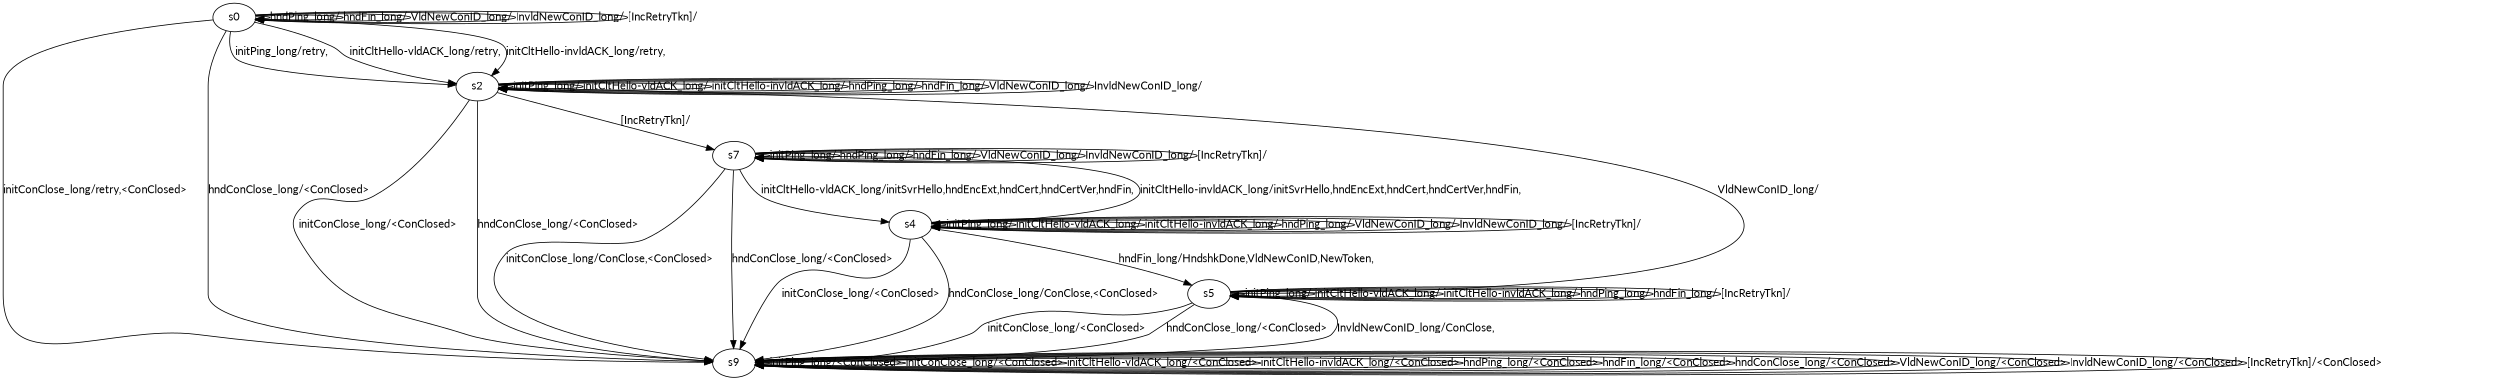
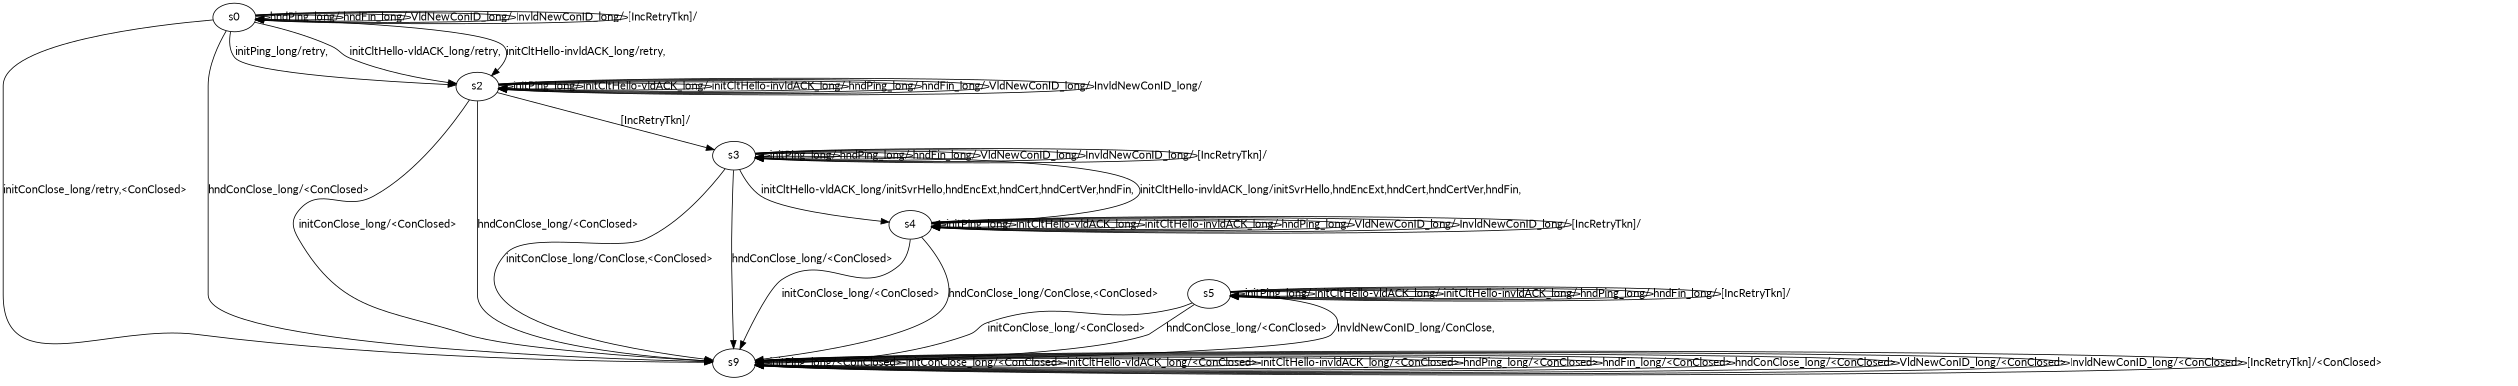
edge "s5" -> "s2": removed, label "VldNewConID_long/"
node "s7": label "s7" -> "s3"
edge "s4" -> "s5": removed, label "hndFin_long/HndshkDone,VldNewConID,NewToken,"
